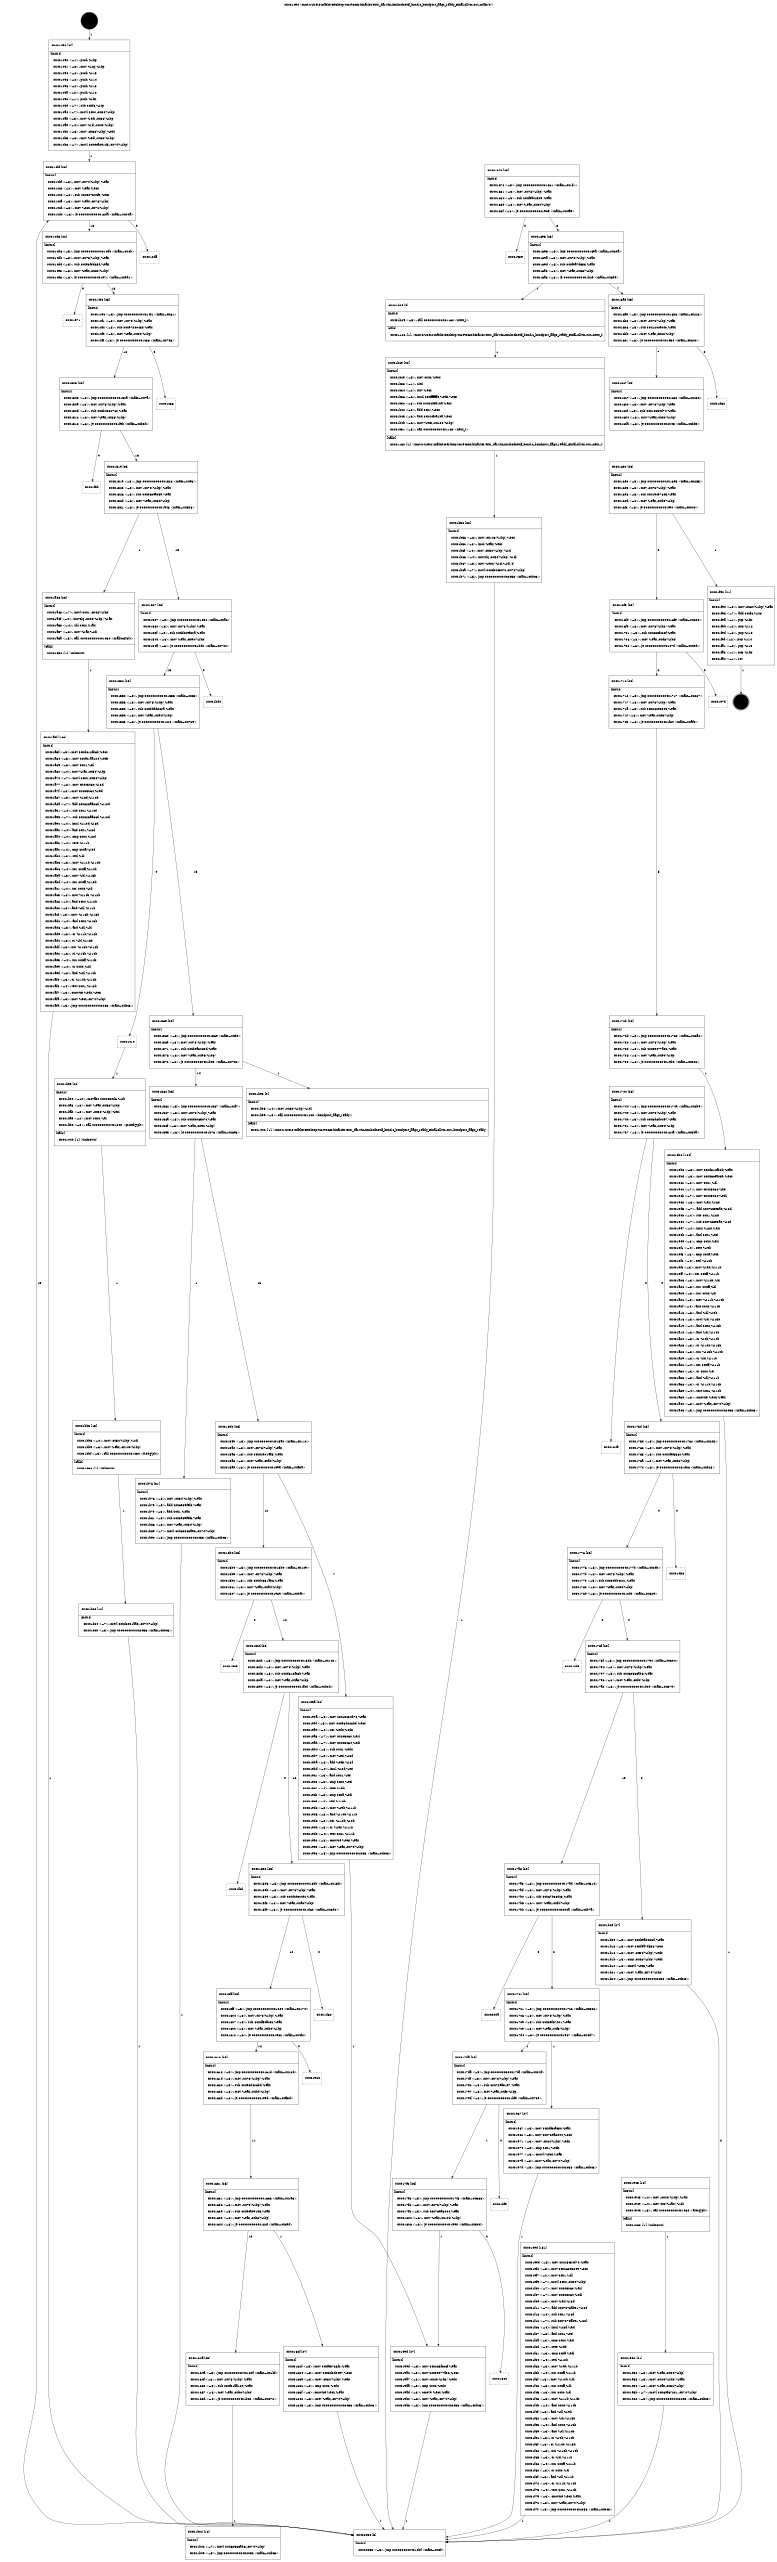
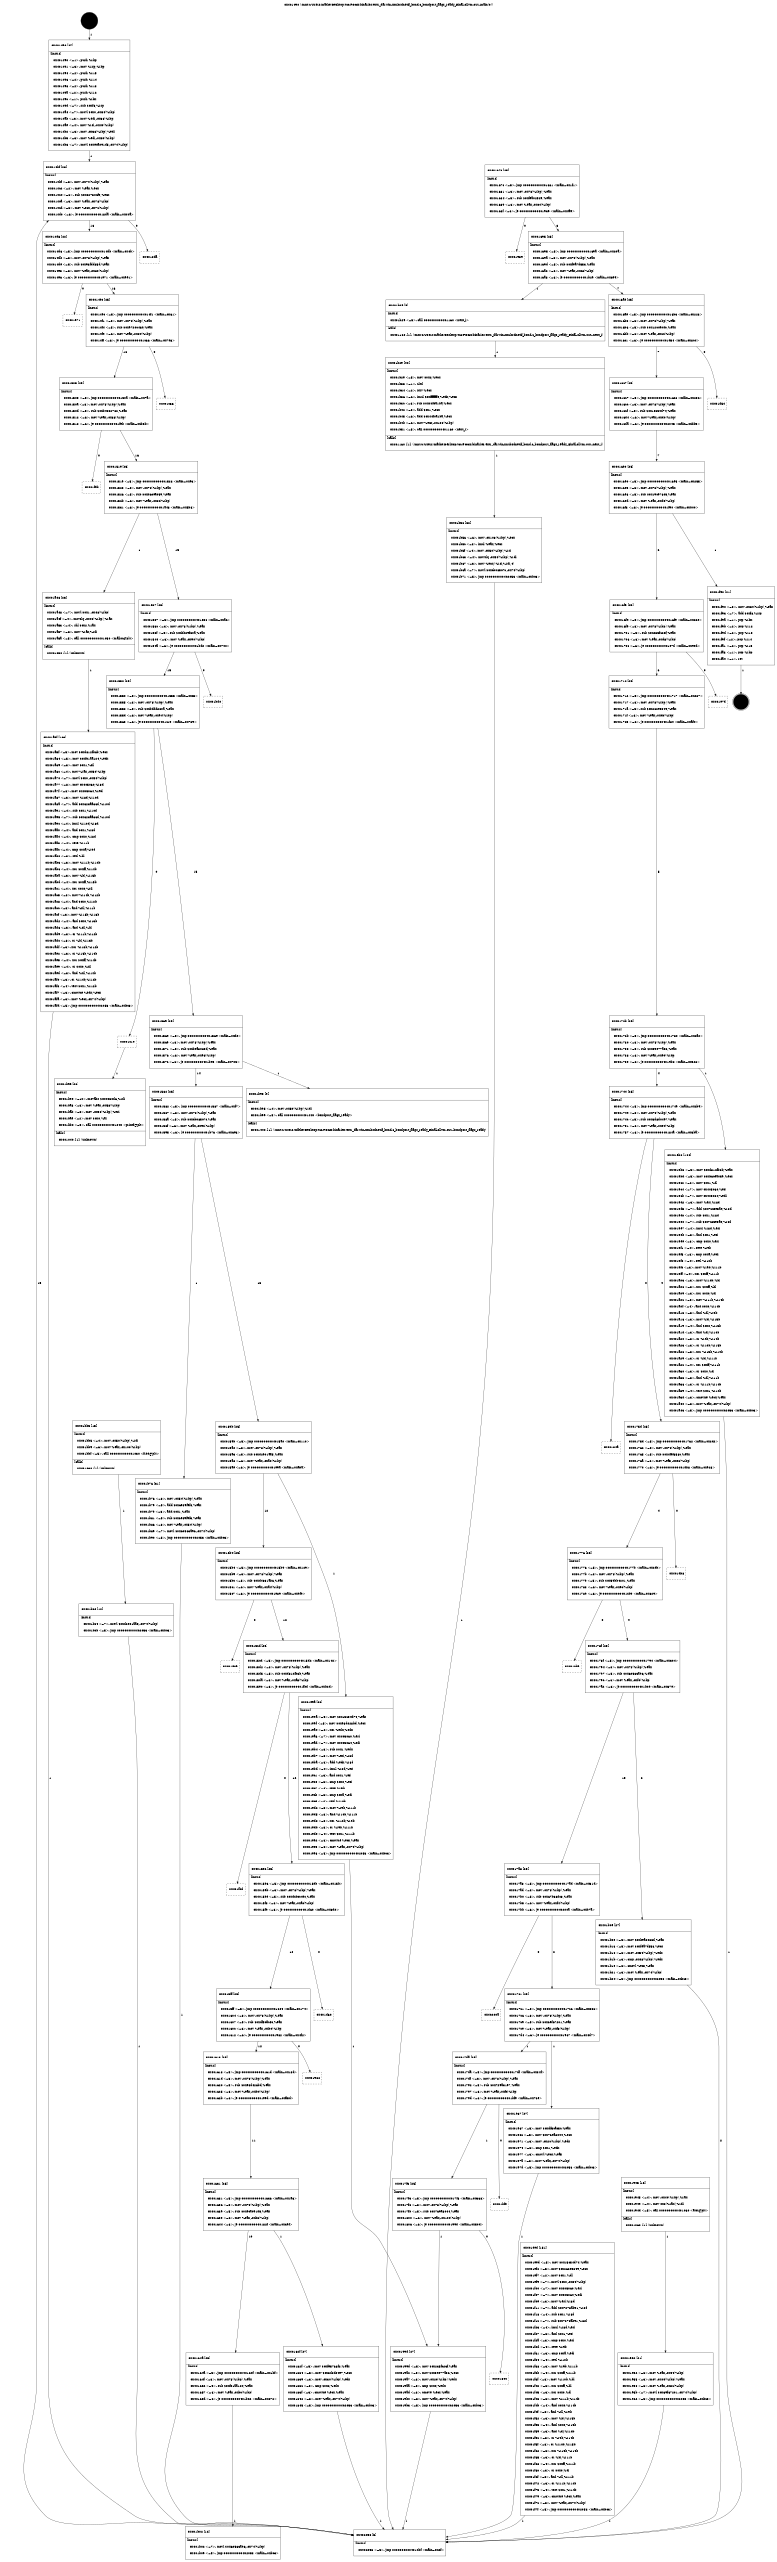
edge "0x4016c7 [25]" -> "0x4016e0 [25]": added, label "7"
edge "0x40172b [25]" -> "0x401744 [25]": added, label "4"
edge "0x401b9e [23]" -> "0x401bb5 [15]": removed, label "1"
